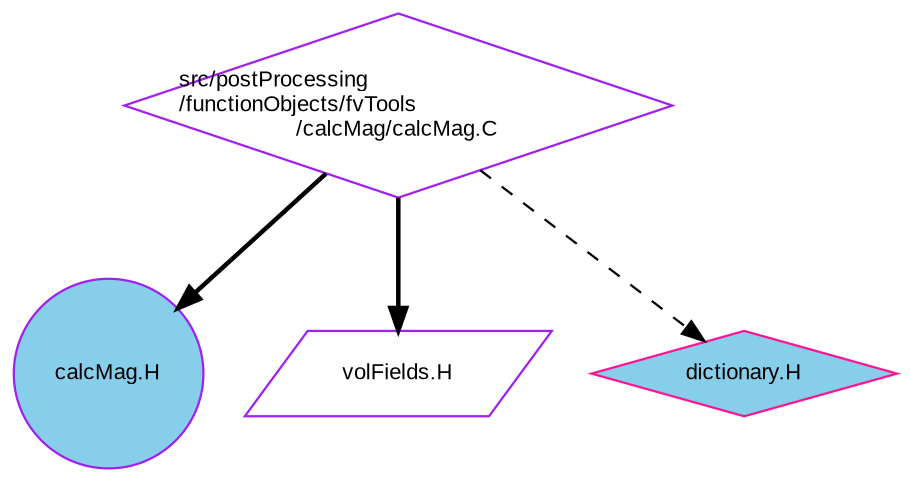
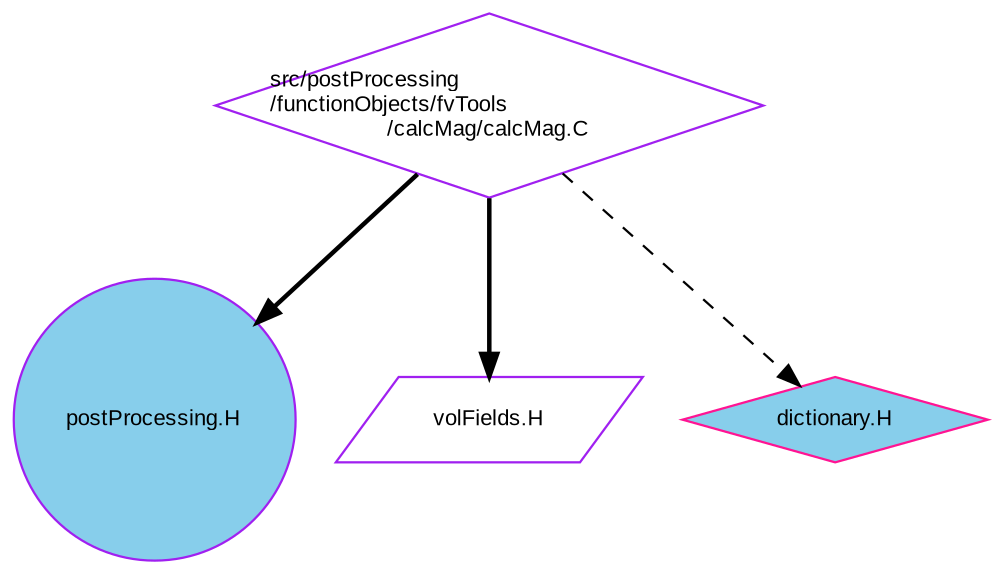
node "calcMag.H": label "calcMag.H" -> "postProcessing.H"
